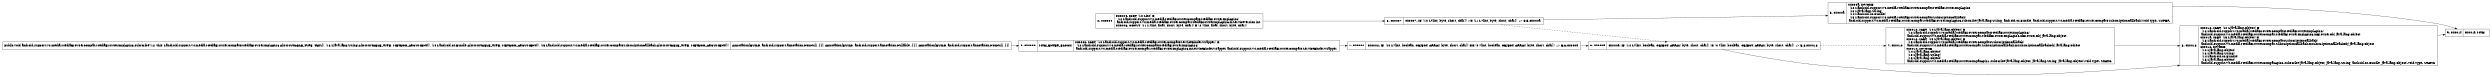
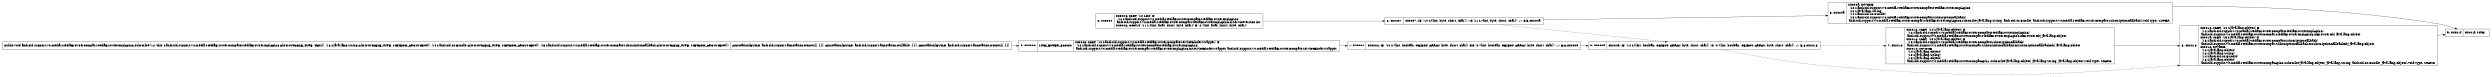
edge "6: 0x000e" -> "8: 0x0018": style solid -> dashed
